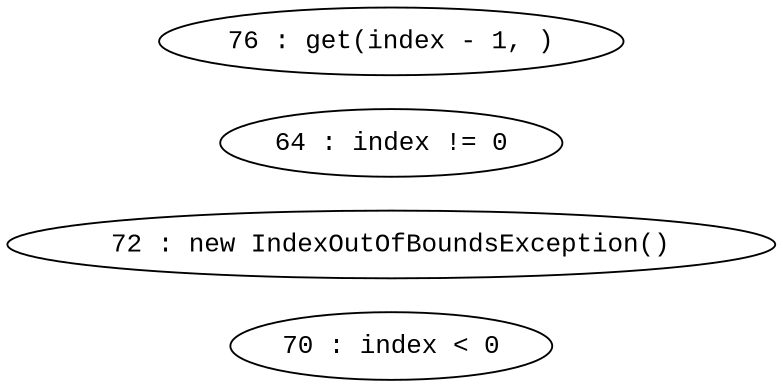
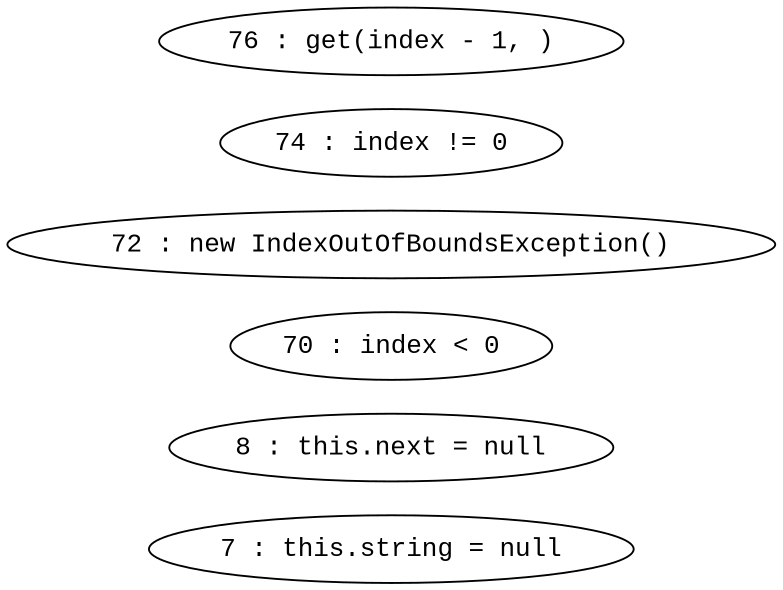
node "64 : index != 0": label "64 : index != 0" -> "74 : index != 0"
node "8 : this.next = null": added
node "7 : this.string = null": added
